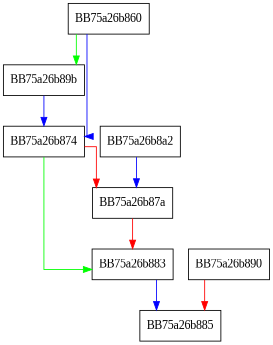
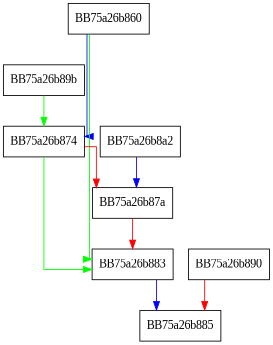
edge "BB75a26b860" -> "BB75a26b89b": now "BB75a26b860" -> "BB75a26b883"
edge "BB75a26b89b" -> "BB75a26b874": color blue -> green
